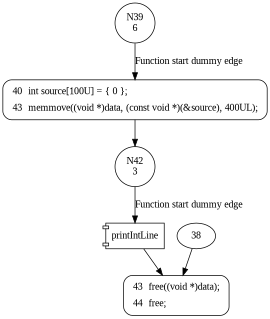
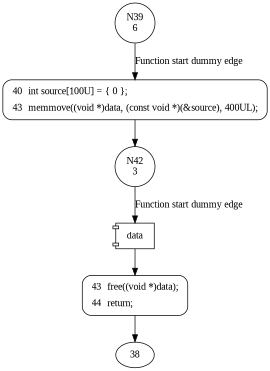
node "printIntLine": label "printIntLine" -> "data"
edge "38" -> "43": reversed
node "43": text "free;" -> "return;"
